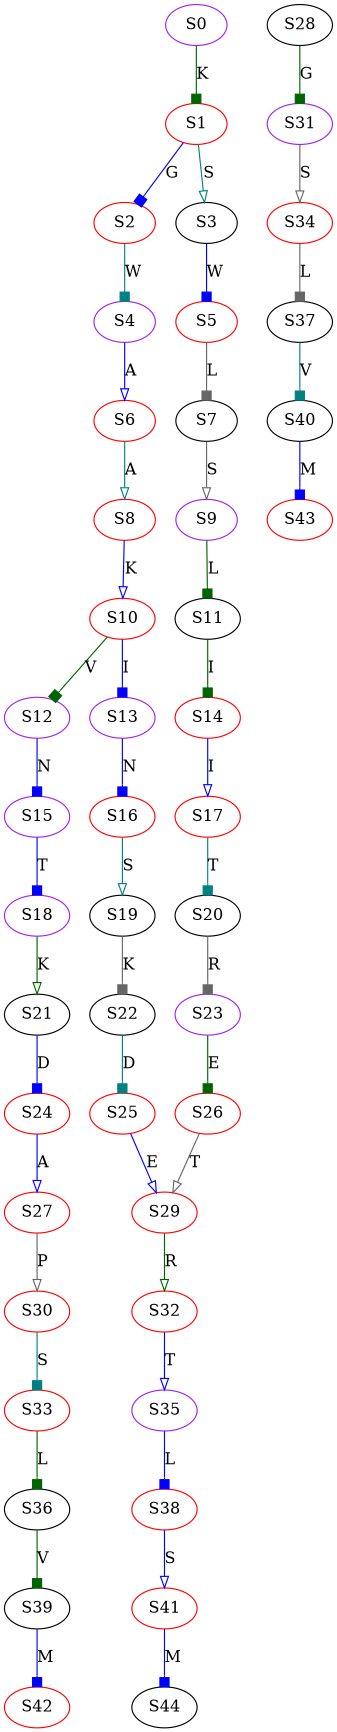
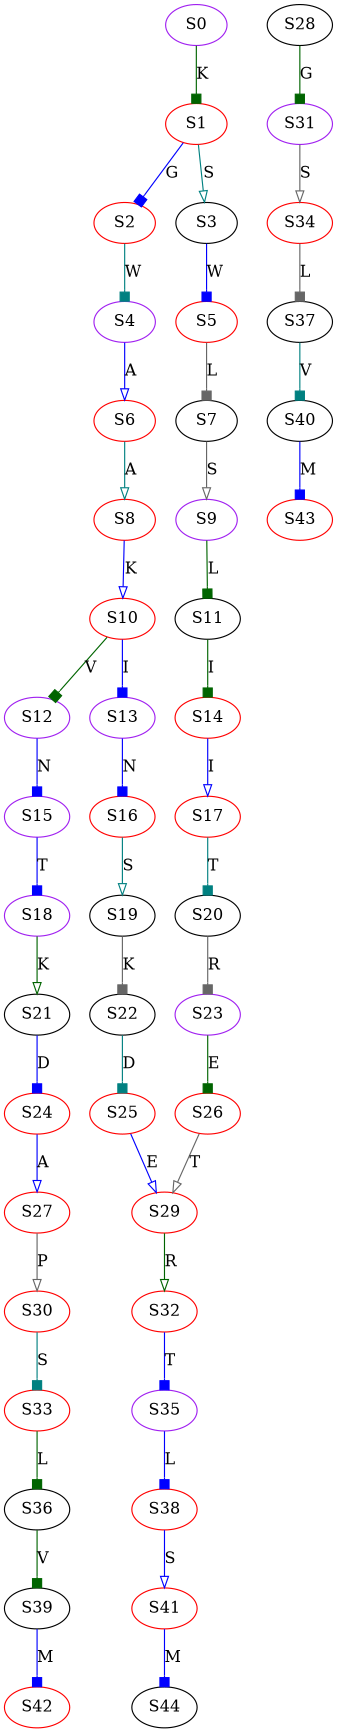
edge "S32" -> "S35": arrowhead onormal -> box
